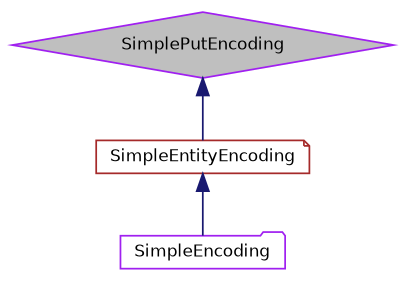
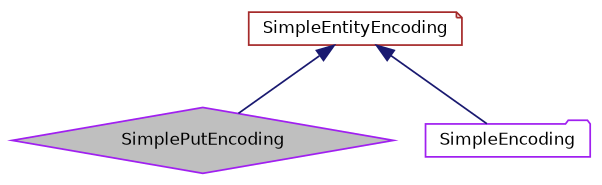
edge "SimpleEntityEncoding" -> "SimplePutEncoding": reversed
